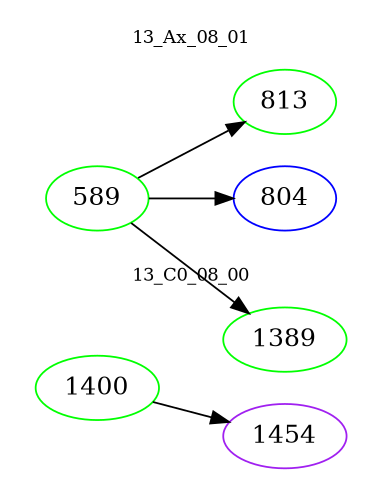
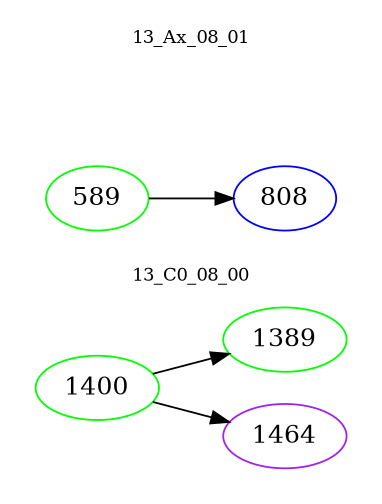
node "813": removed
node "804": label "804" -> "808"
edge "589" -> "1389": now "1400" -> "1389"
node "1454": label "1454" -> "1464"
